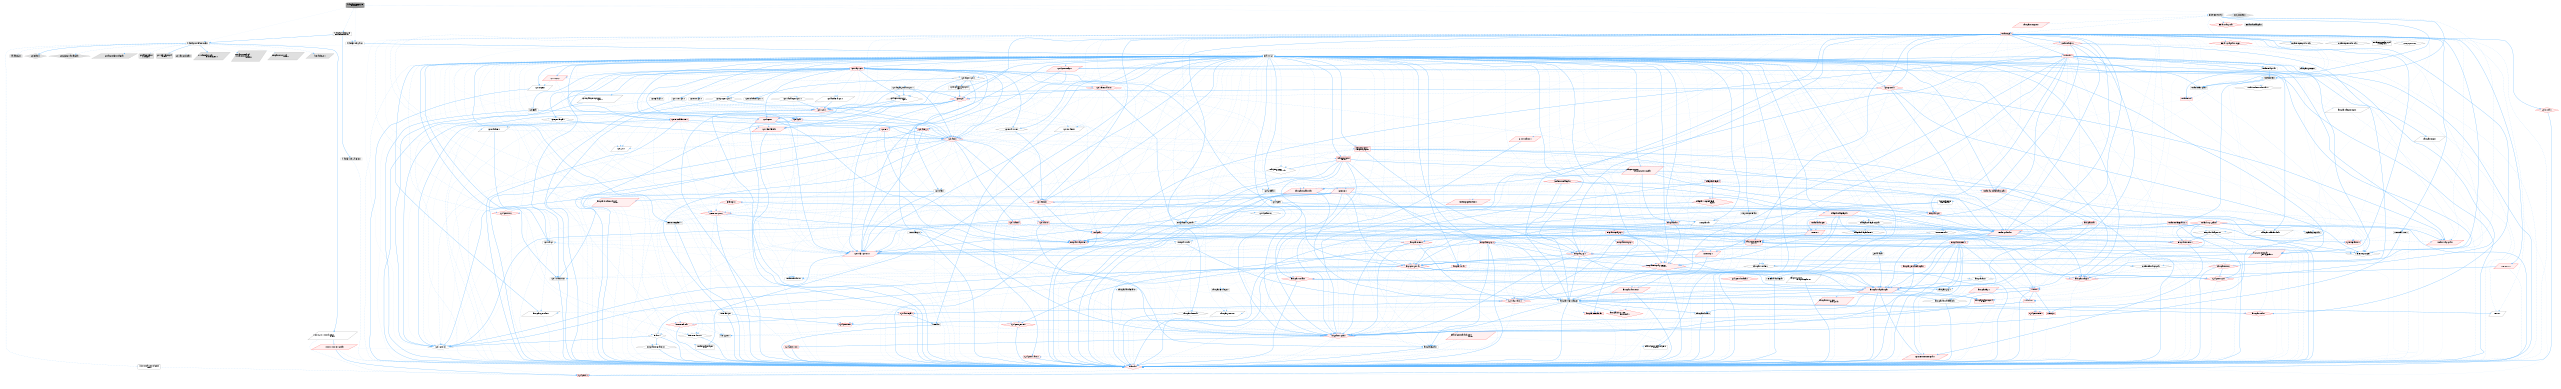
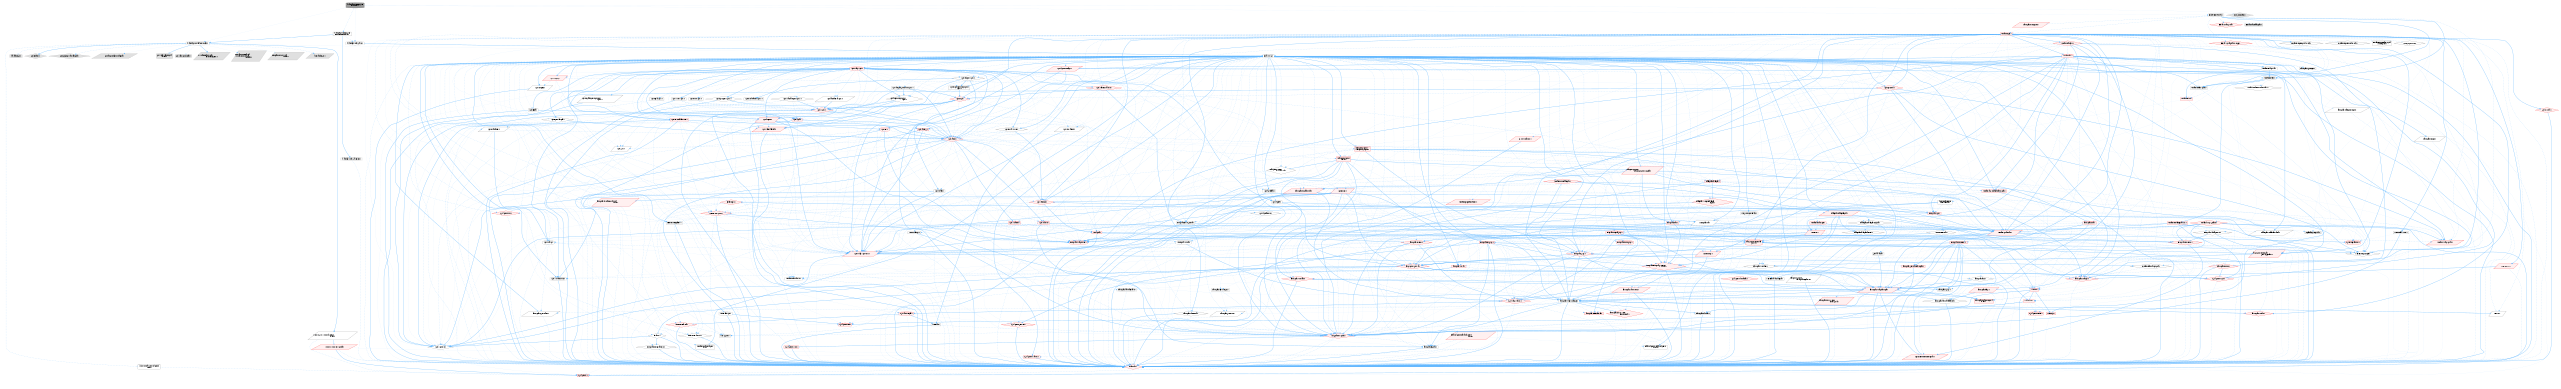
node "api/peer_connection _interface.h": removed
